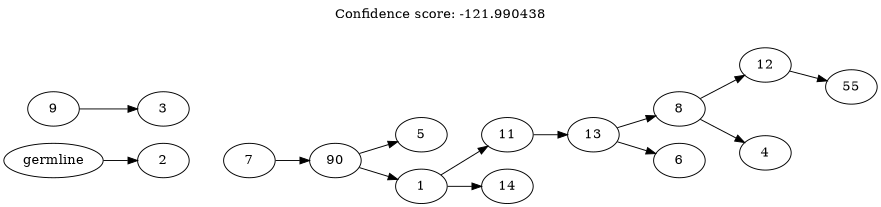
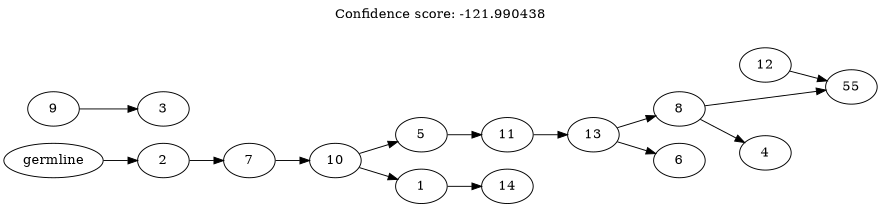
edge "8" -> "12": now "8" -> "55"
edge "2" -> "7": added
node "90": label "90" -> "10"
edge "1" -> "11": now "5" -> "11"
